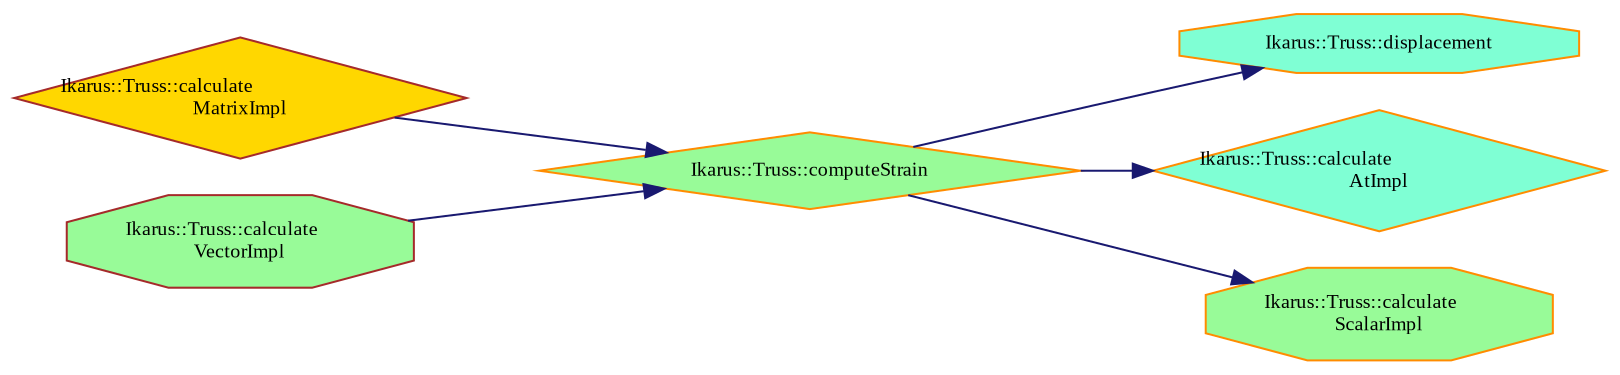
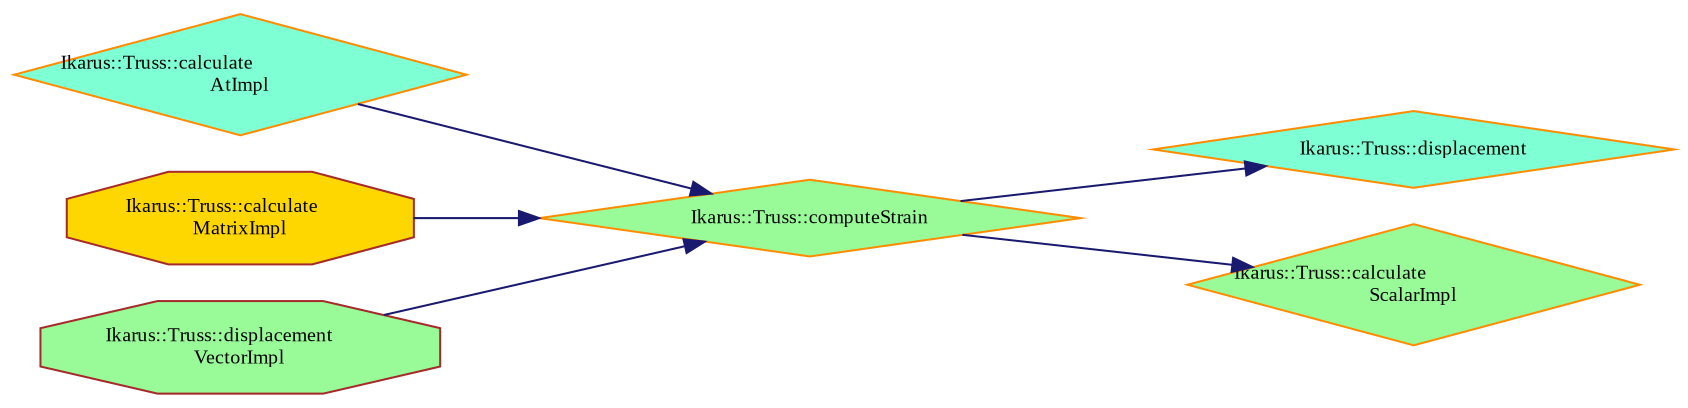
node "Ikarus::Truss::displacement": shape octagon -> diamond
node "Ikarus::Truss::calculate MatrixImpl": shape diamond -> octagon
edge "Ikarus::Truss::computeStrain" -> "Ikarus::Truss::calculate AtImpl": reversed
node "Ikarus::Truss::calculate VectorImpl": label "Ikarus::Truss::calculate VectorImpl" -> "Ikarus::Truss::displacement VectorImpl"
node "Ikarus::Truss::calculate ScalarImpl": shape octagon -> diamond
